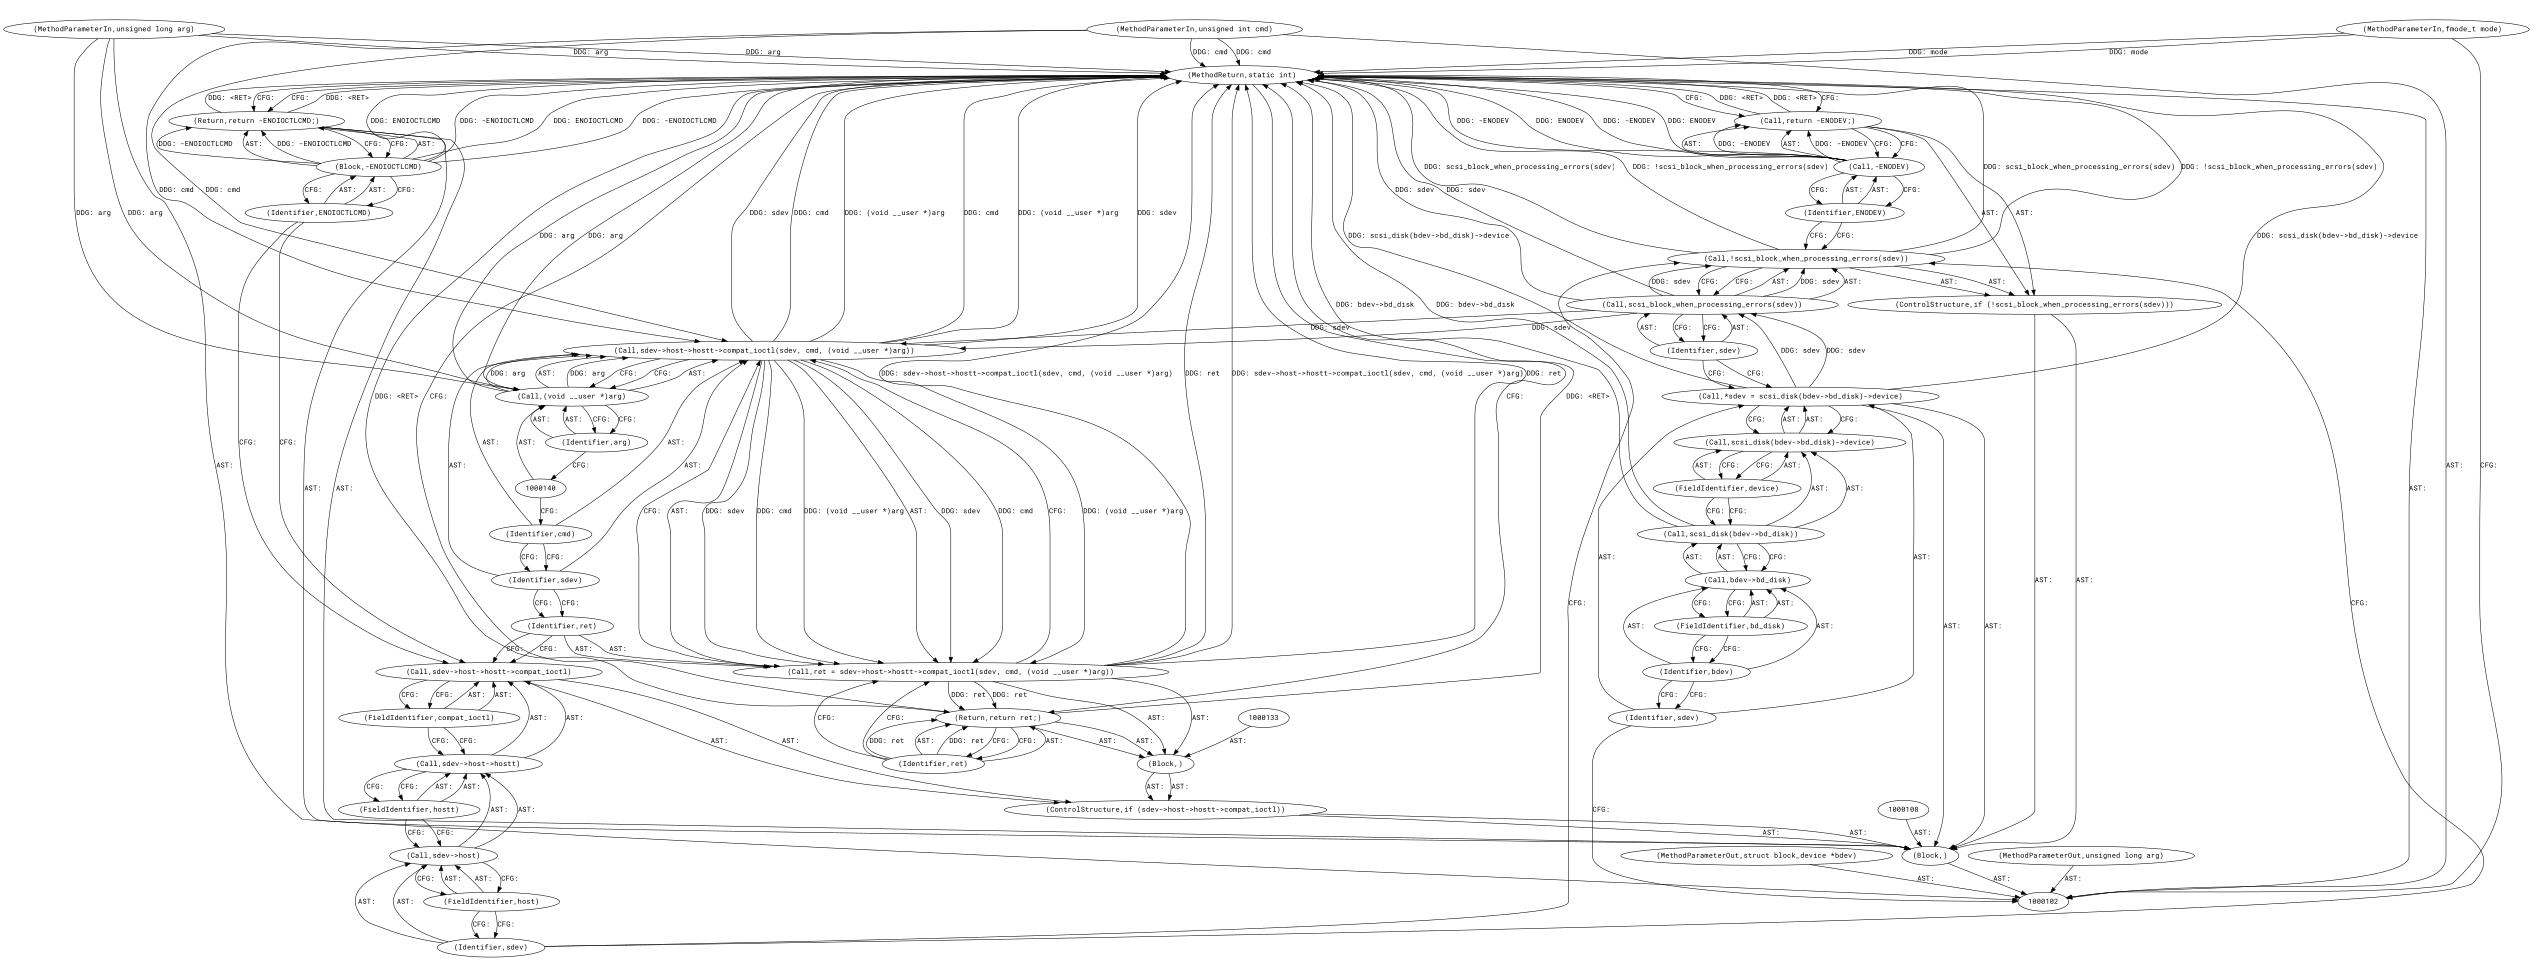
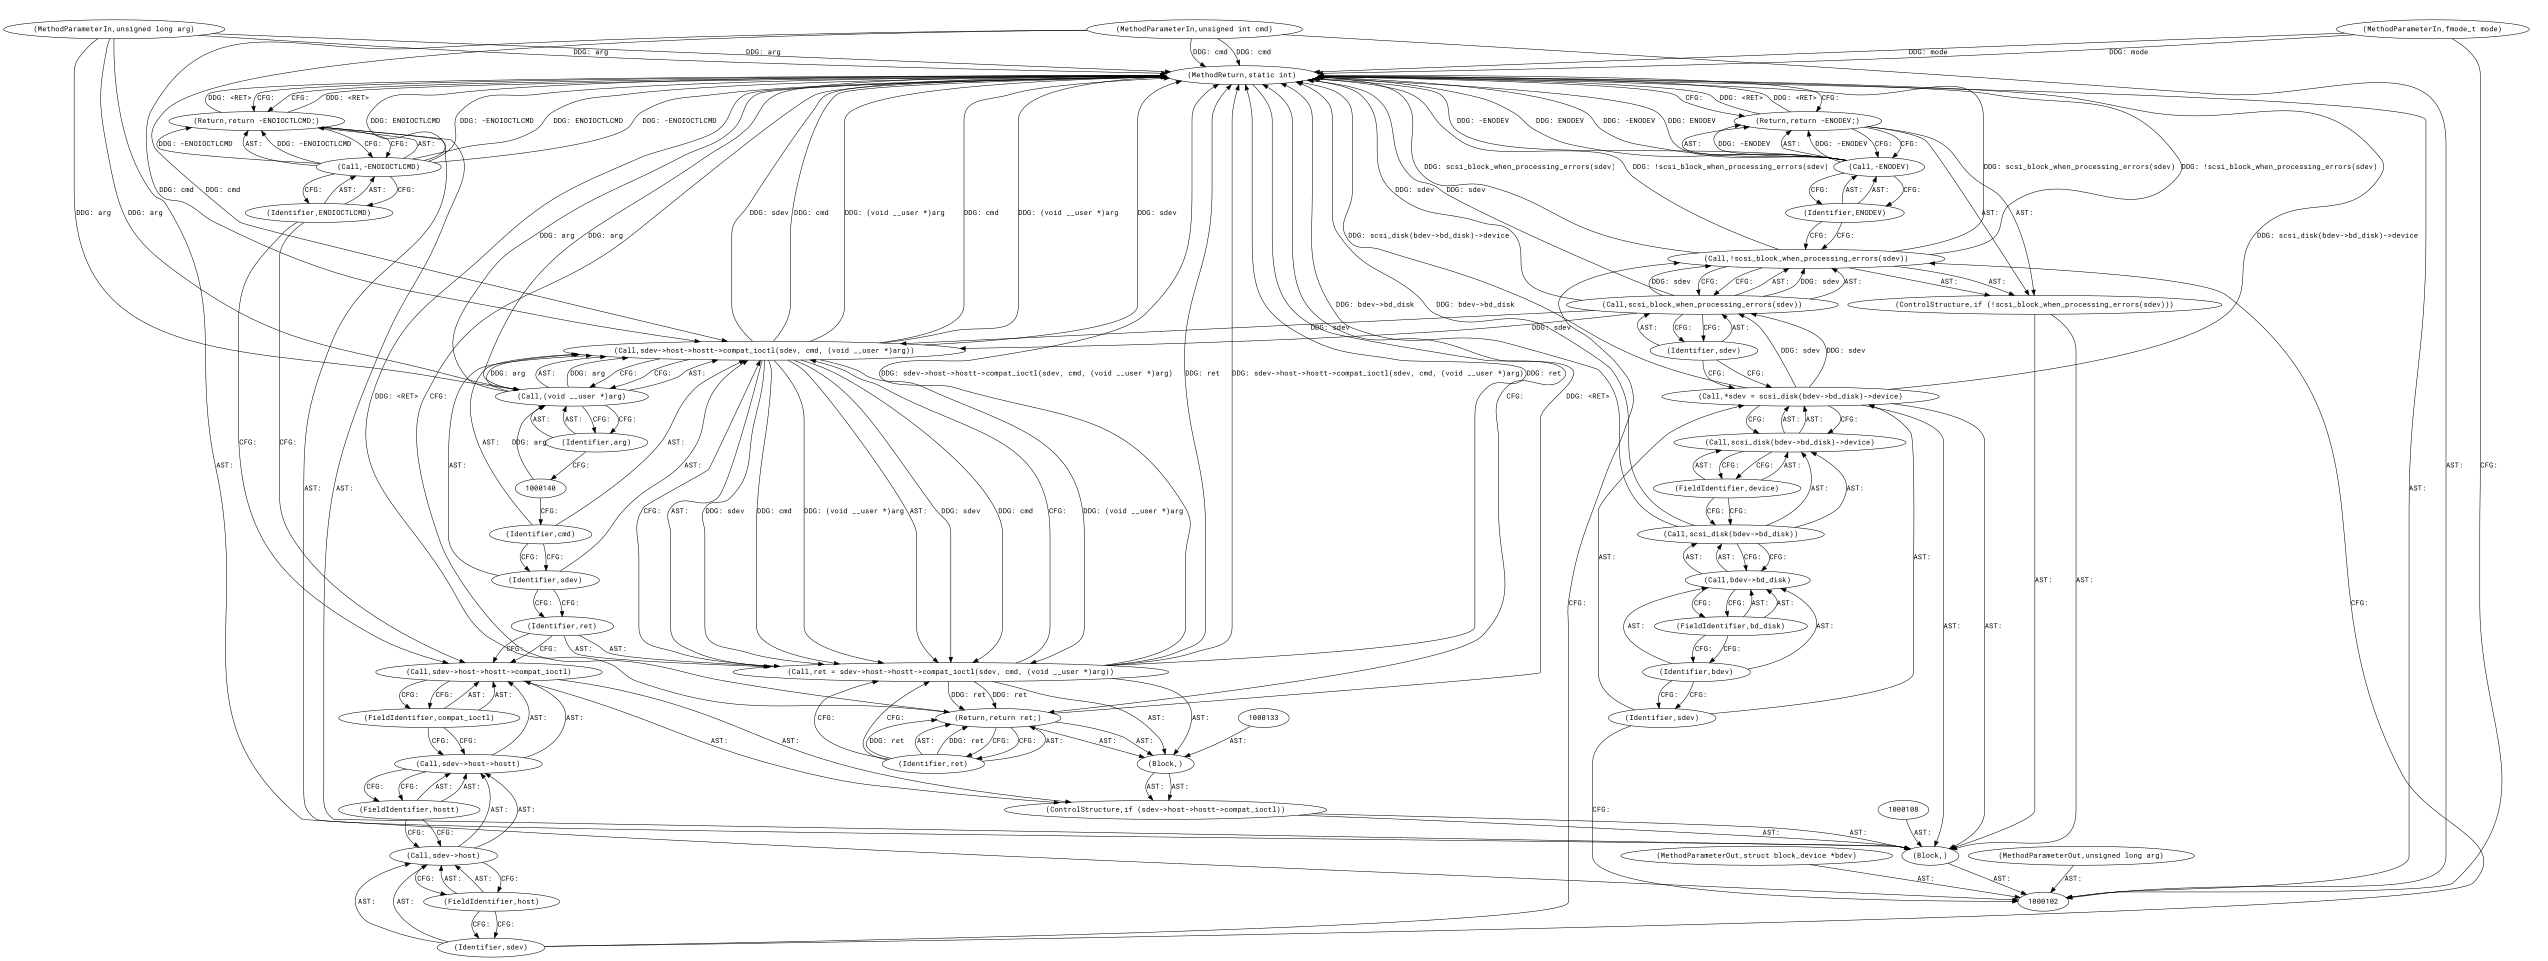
node "(Call,return -ENODEV;)": label "(Call,return -ENODEV;)" -> "(Return,return -ENODEV;)"
node "(Block,-ENOIOCTLCMD)": label "(Block,-ENOIOCTLCMD)" -> "(Call,-ENOIOCTLCMD)"
edge "1000140" -> "(Call,(void __user *)arg)": label "AST: " -> "DDG: arg"
